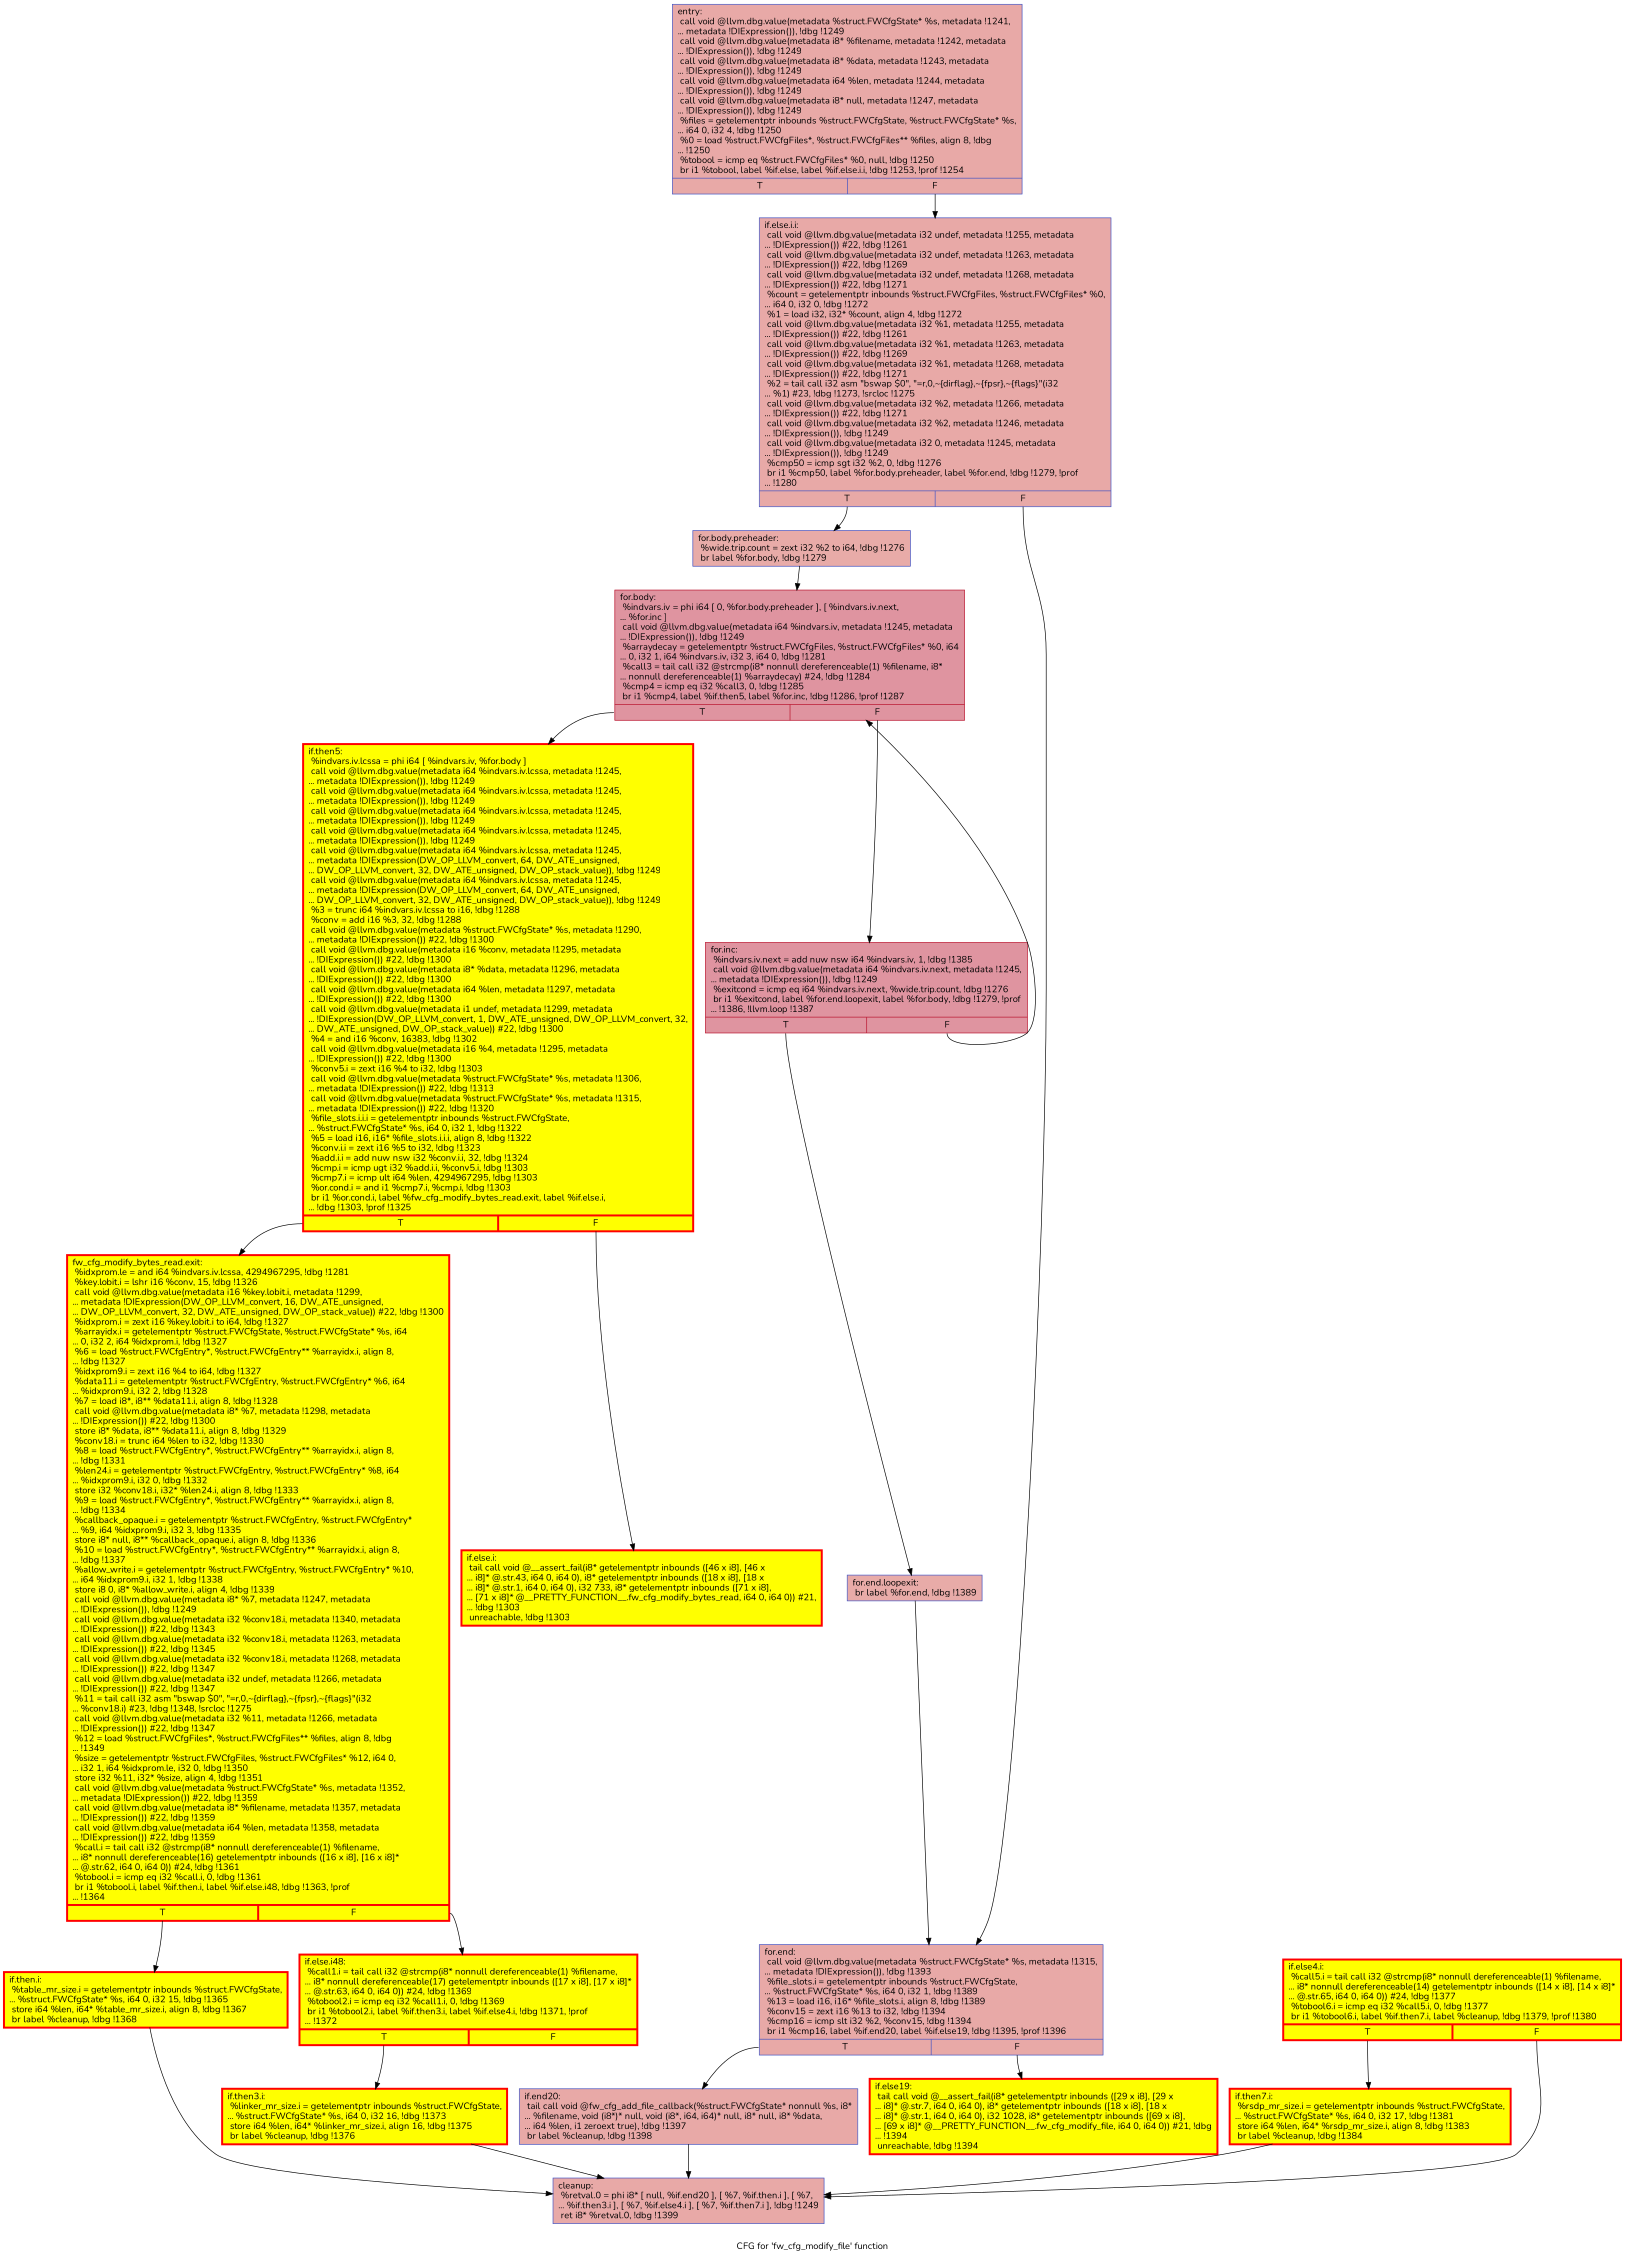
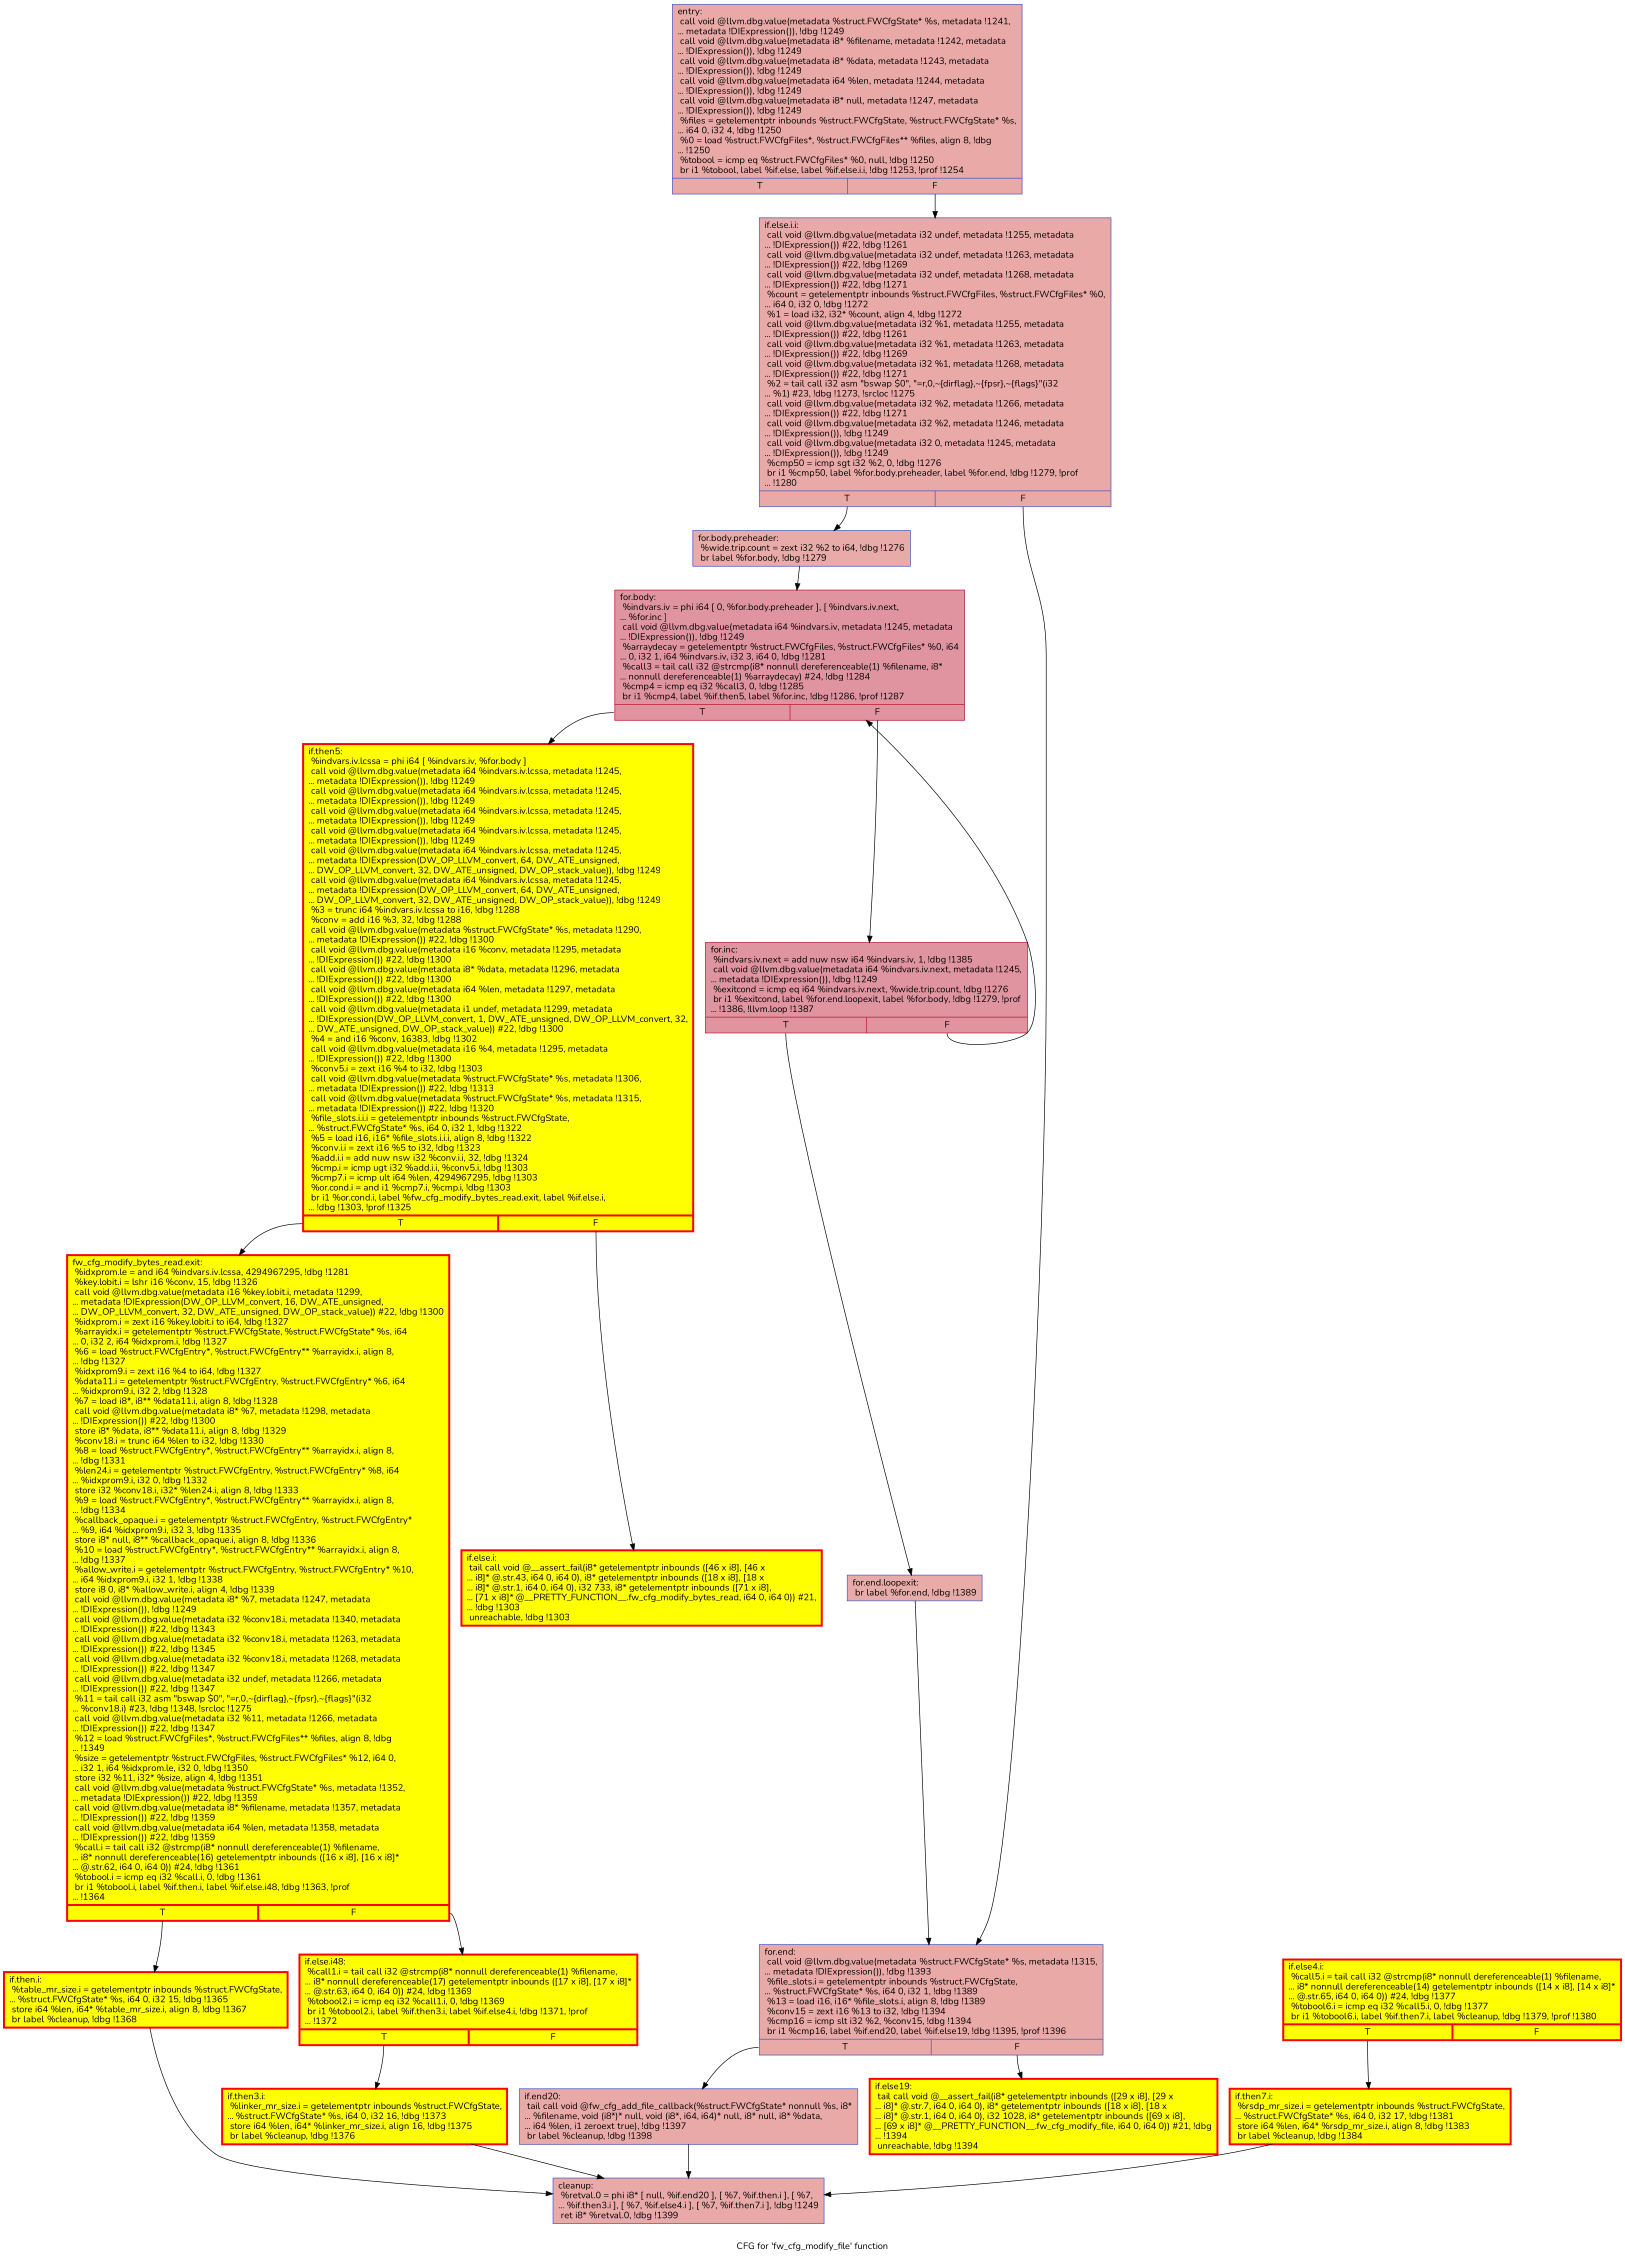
edge "if.else4.i:" -> "cleanup:": removed
